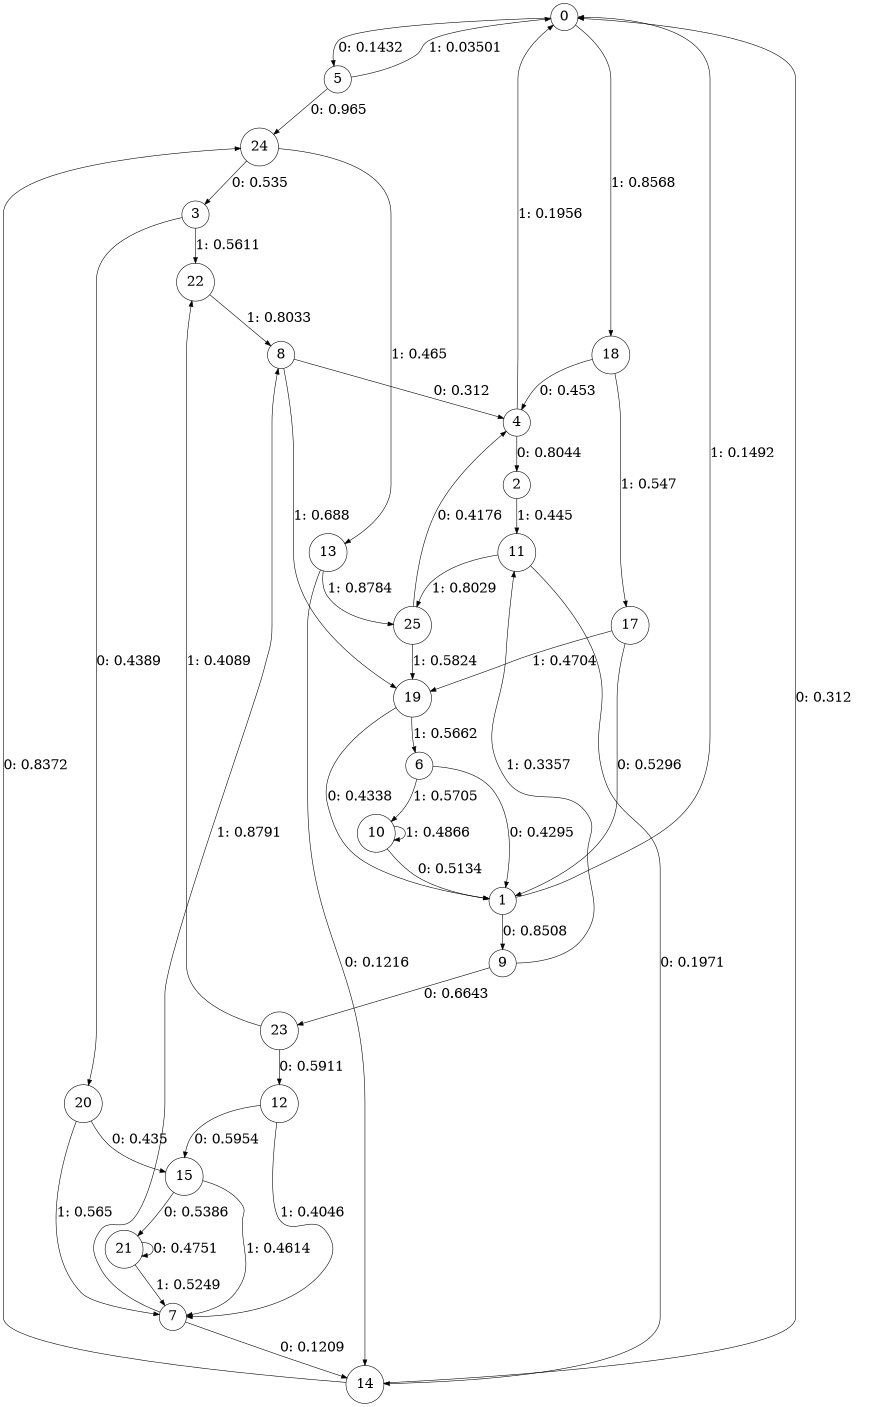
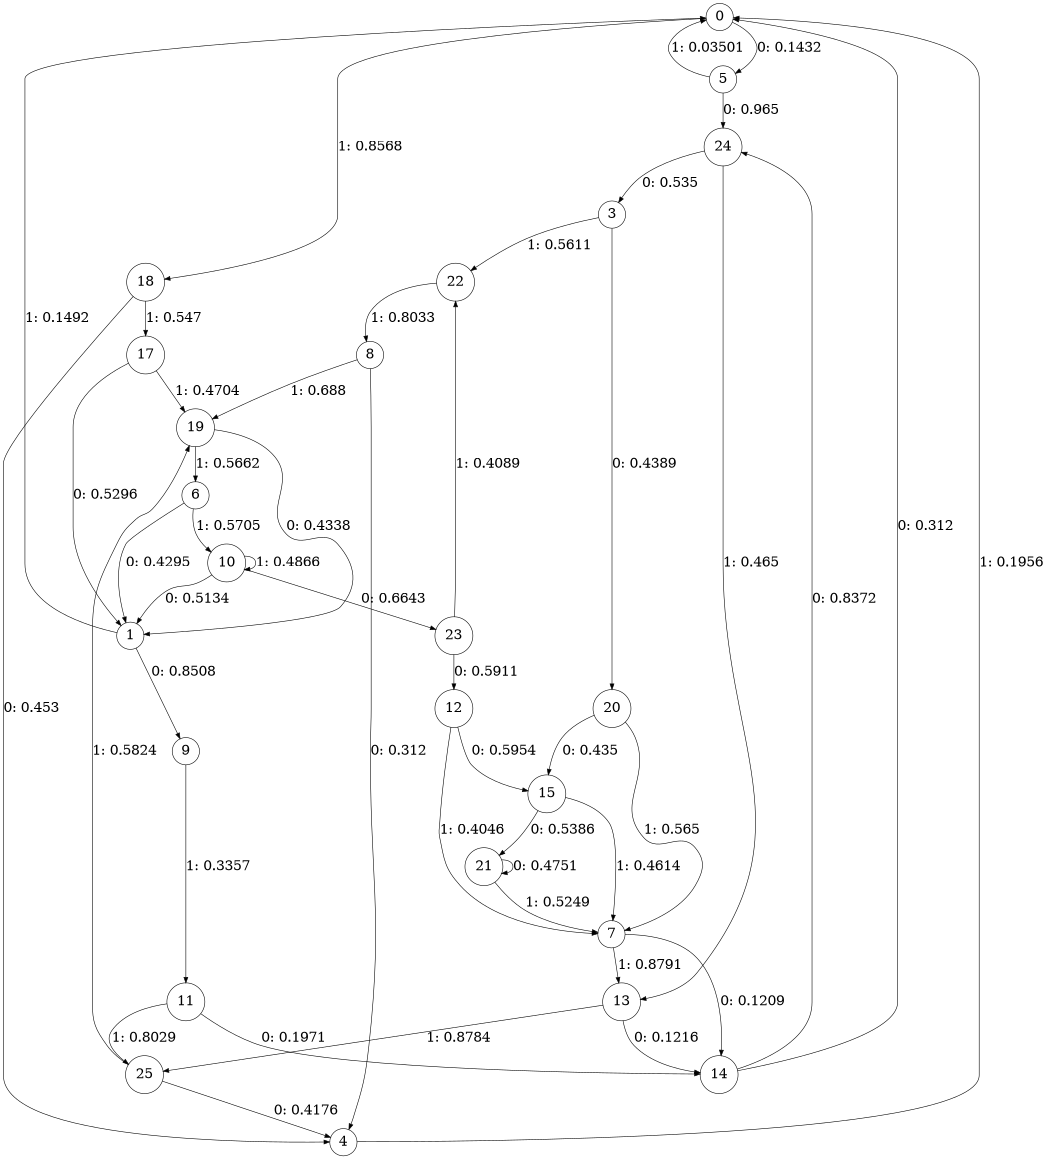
node "2": removed
edge "7" -> "8": now "7" -> "13"
edge "9" -> "23": now "10" -> "23"
